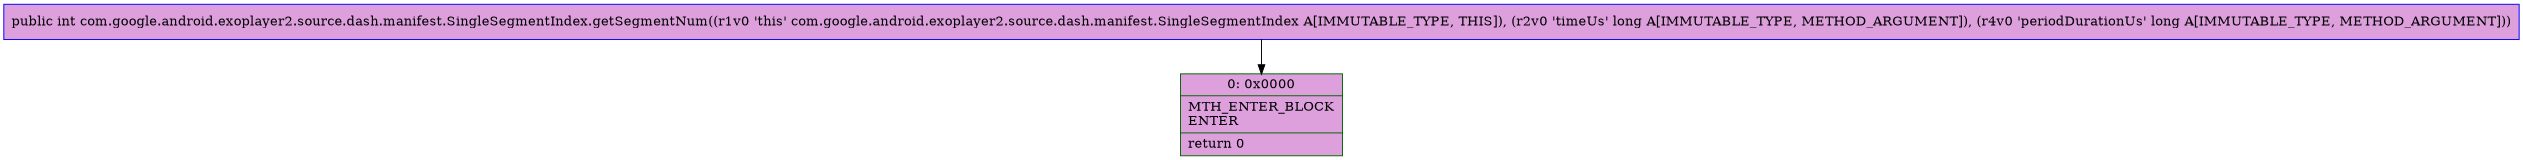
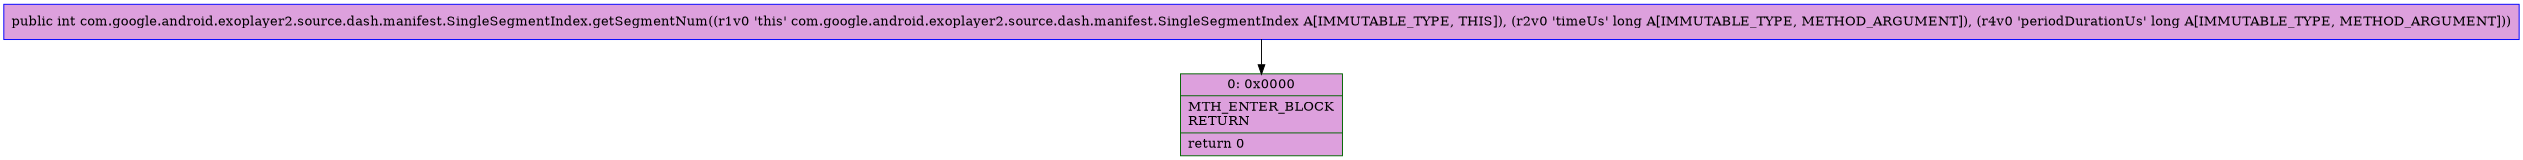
node "0: 0x0000": text "ENTER" -> "RETURN"
